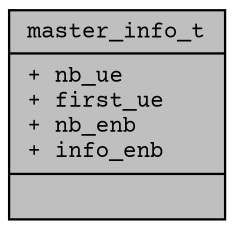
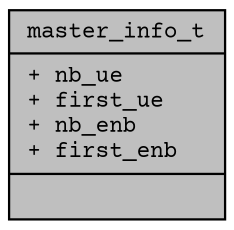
node "master_info_t": text "+ info_enb" -> "+ first_enb"
